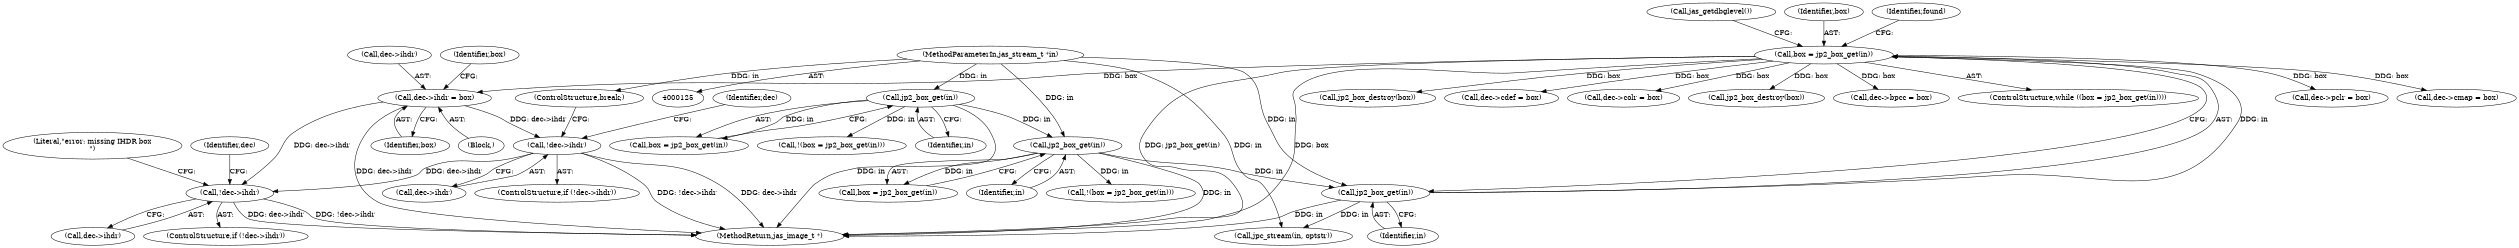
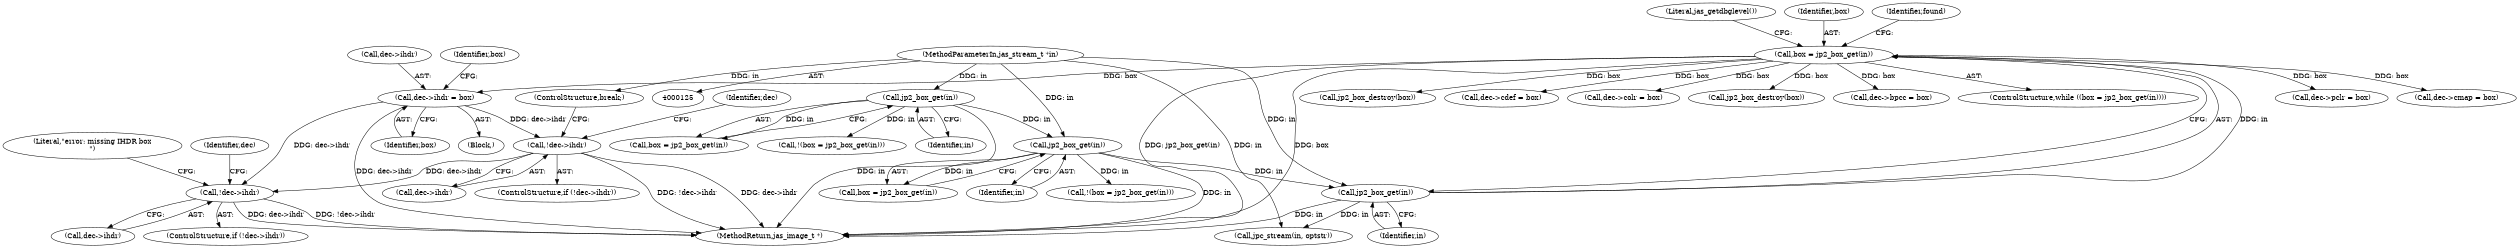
node "(Call,jas_getdbglevel())": label "(Call,jas_getdbglevel())" -> "(Literal,jas_getdbglevel())"
edge "(Block,)" -> "(Call,dec->ihdr = box)": reversed
